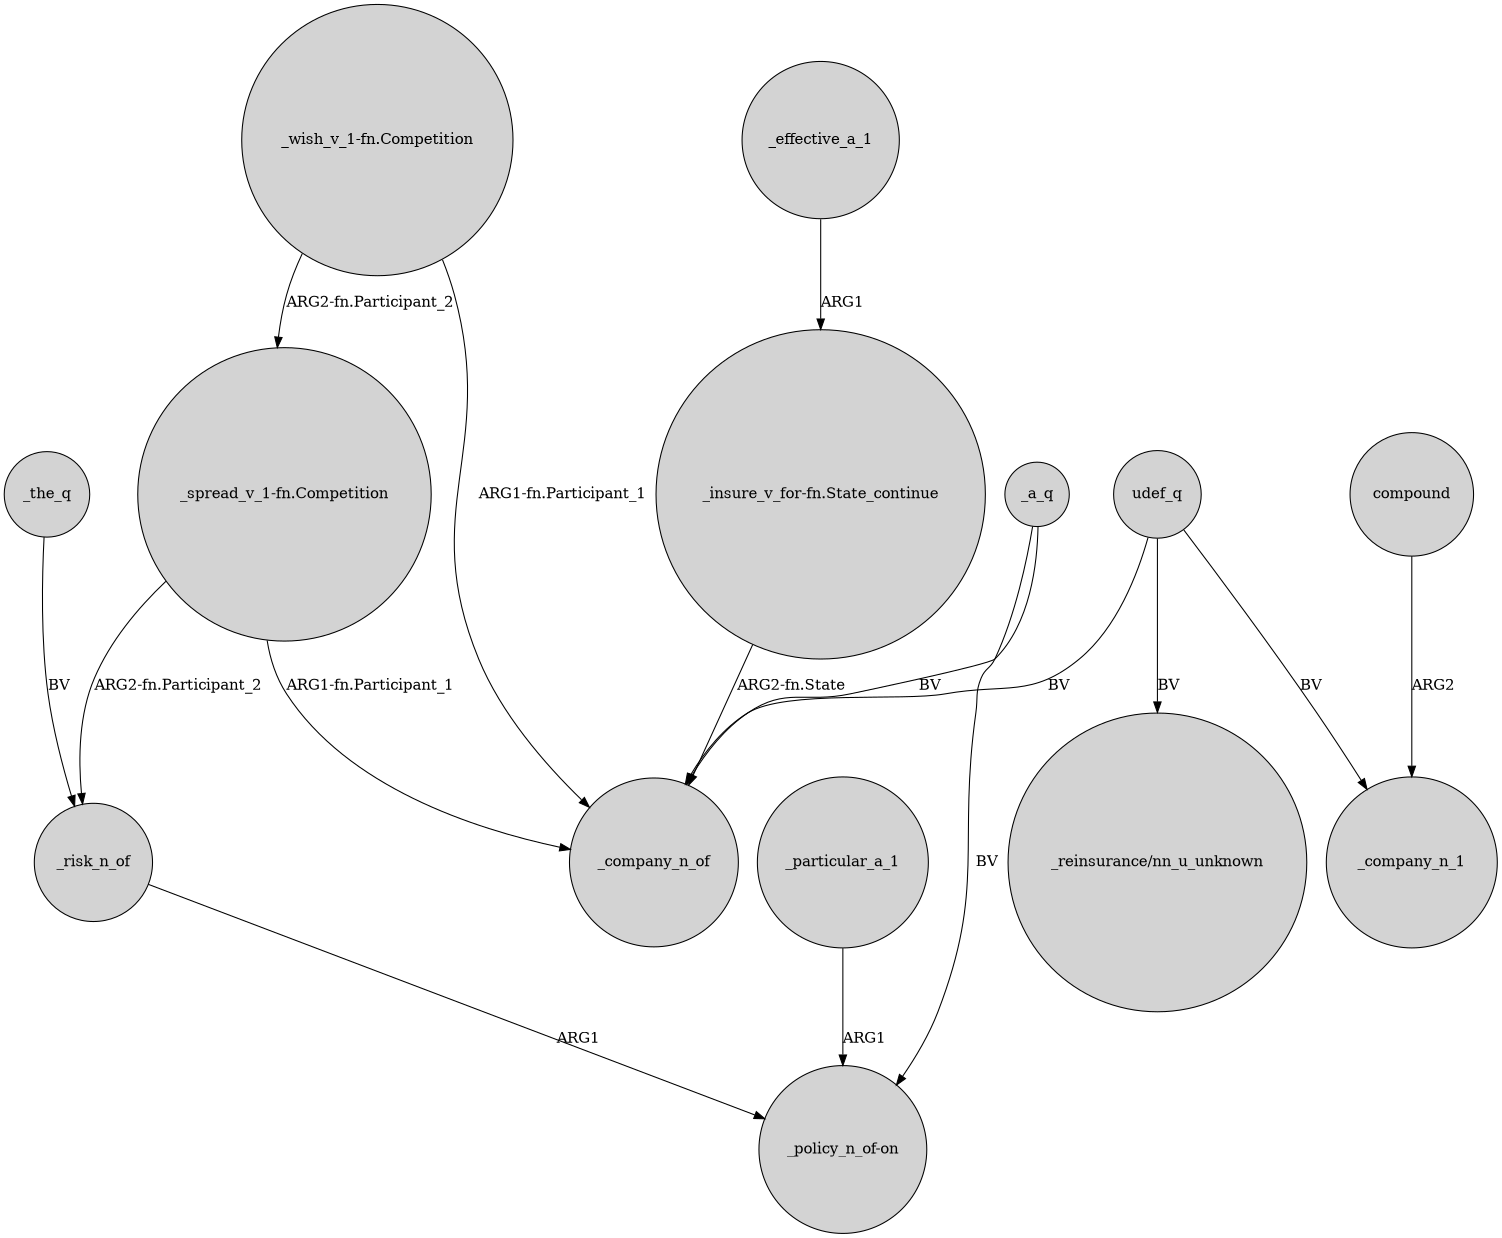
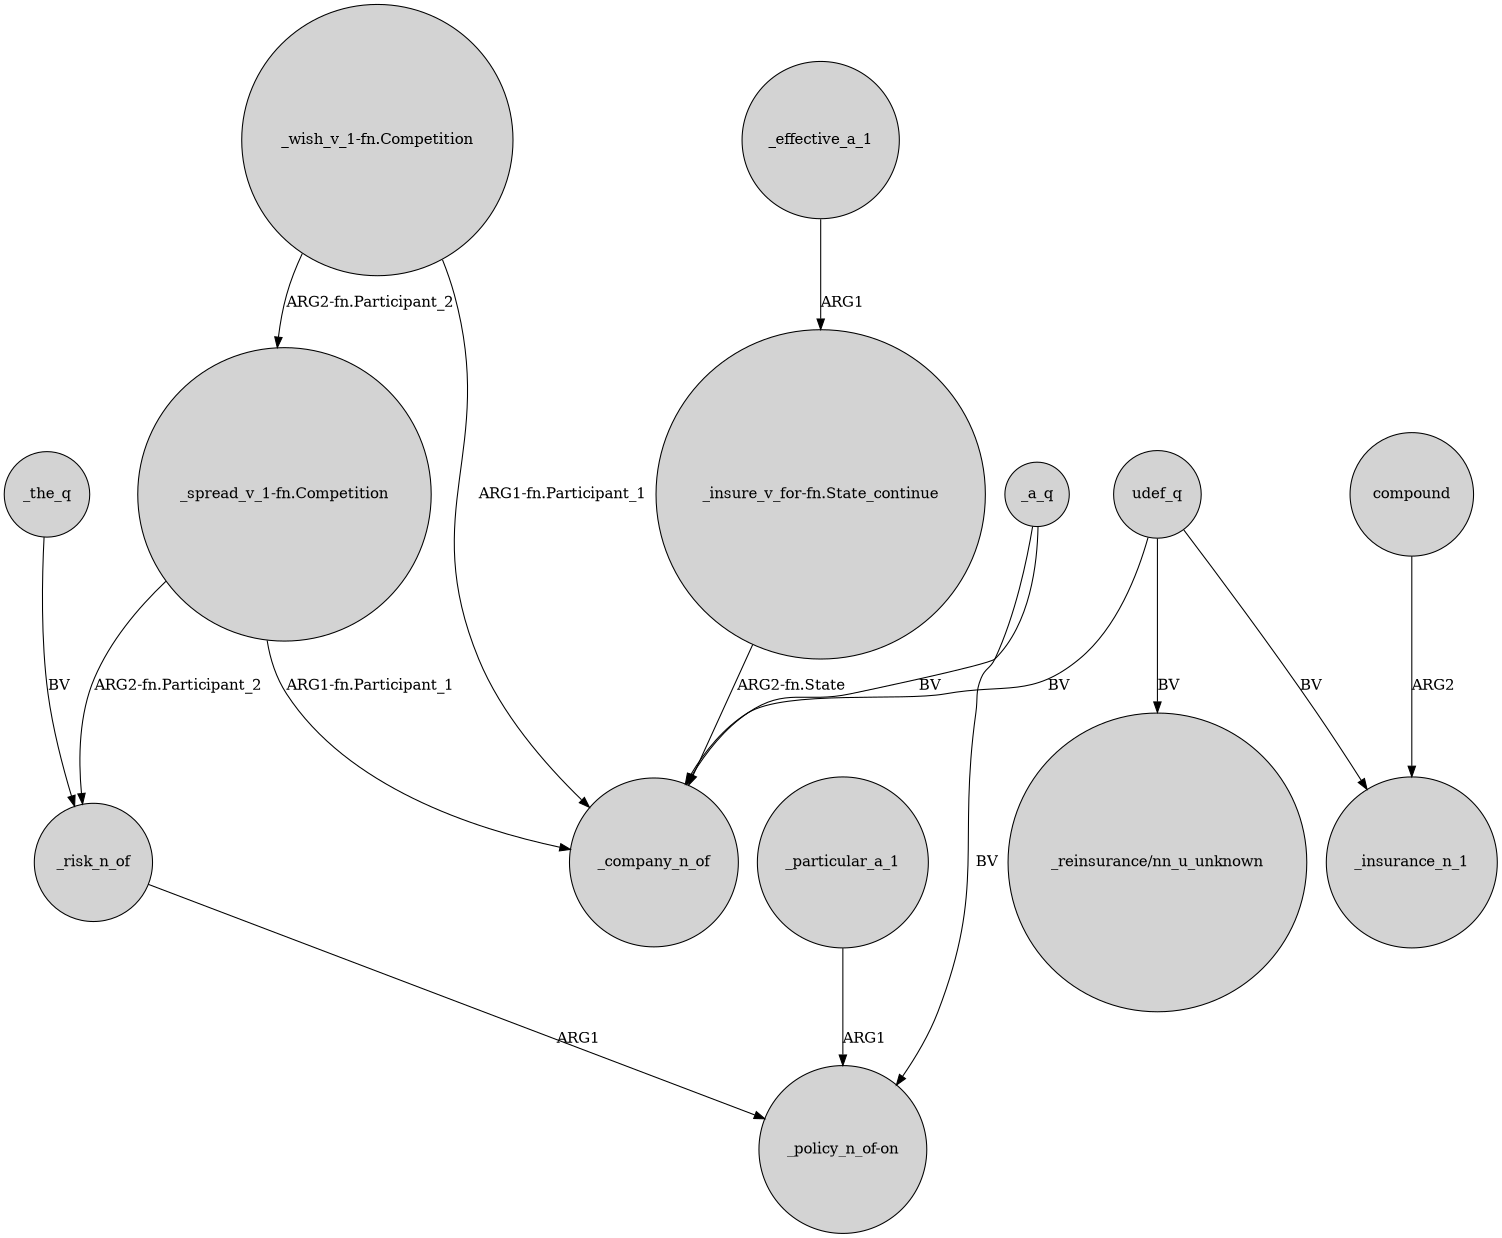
node "_company_n_1": label "_company_n_1" -> "_insurance_n_1"
